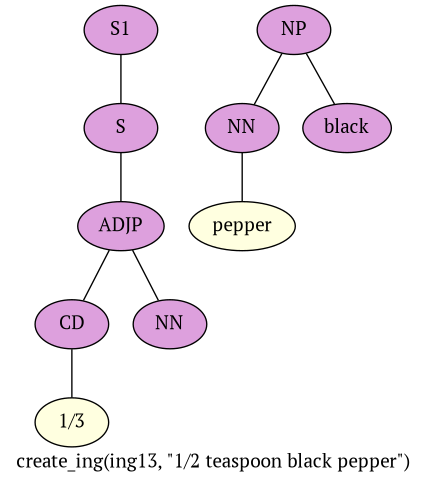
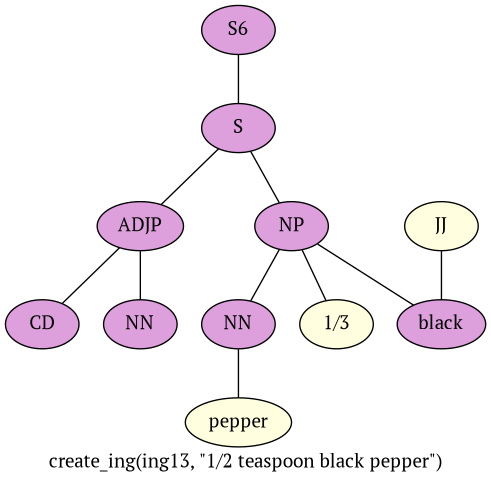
node "S1": label "S1" -> "S6"
edge "S" -- "NP": added
node "JJ": added
edge "CD" -- "1/3": now "NP" -- "1/3"
